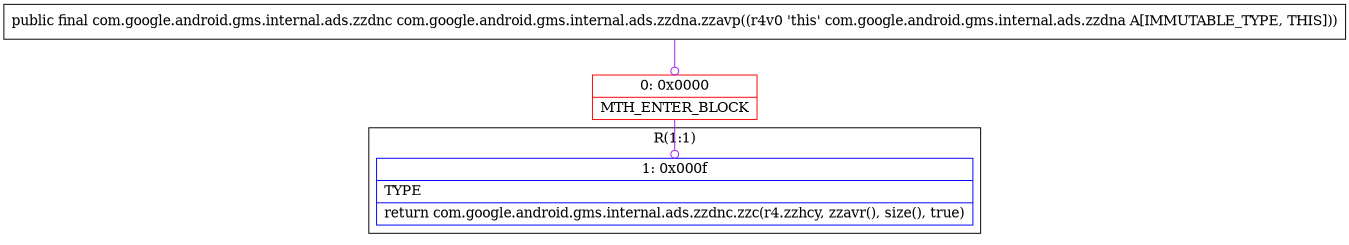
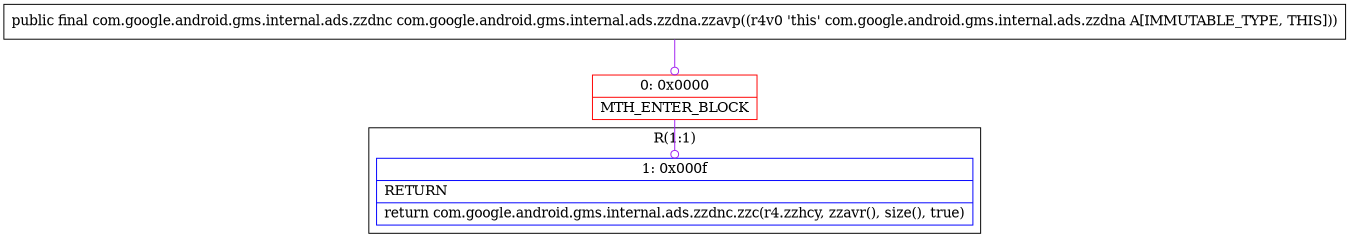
node "1: 0x000f": text "TYPE" -> "RETURN"
